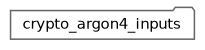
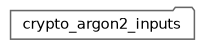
node "crypto_argon4_inputs": label "crypto_argon4_inputs" -> "crypto_argon2_inputs"
